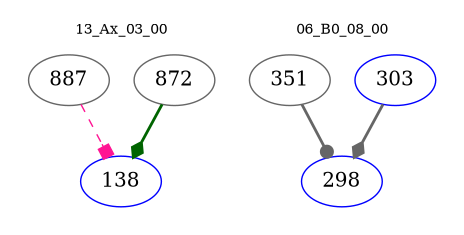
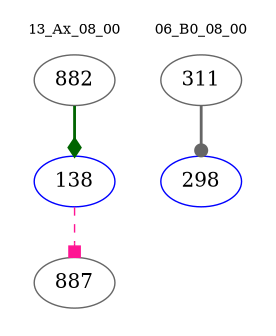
cluster "13_Ax_03_00": label "13_Ax_03_00" -> "13_Ax_08_00"
node "872": label "872" -> "882"
node "351": label "351" -> "311"
node "303": removed
edge "887" -> "138": reversed
